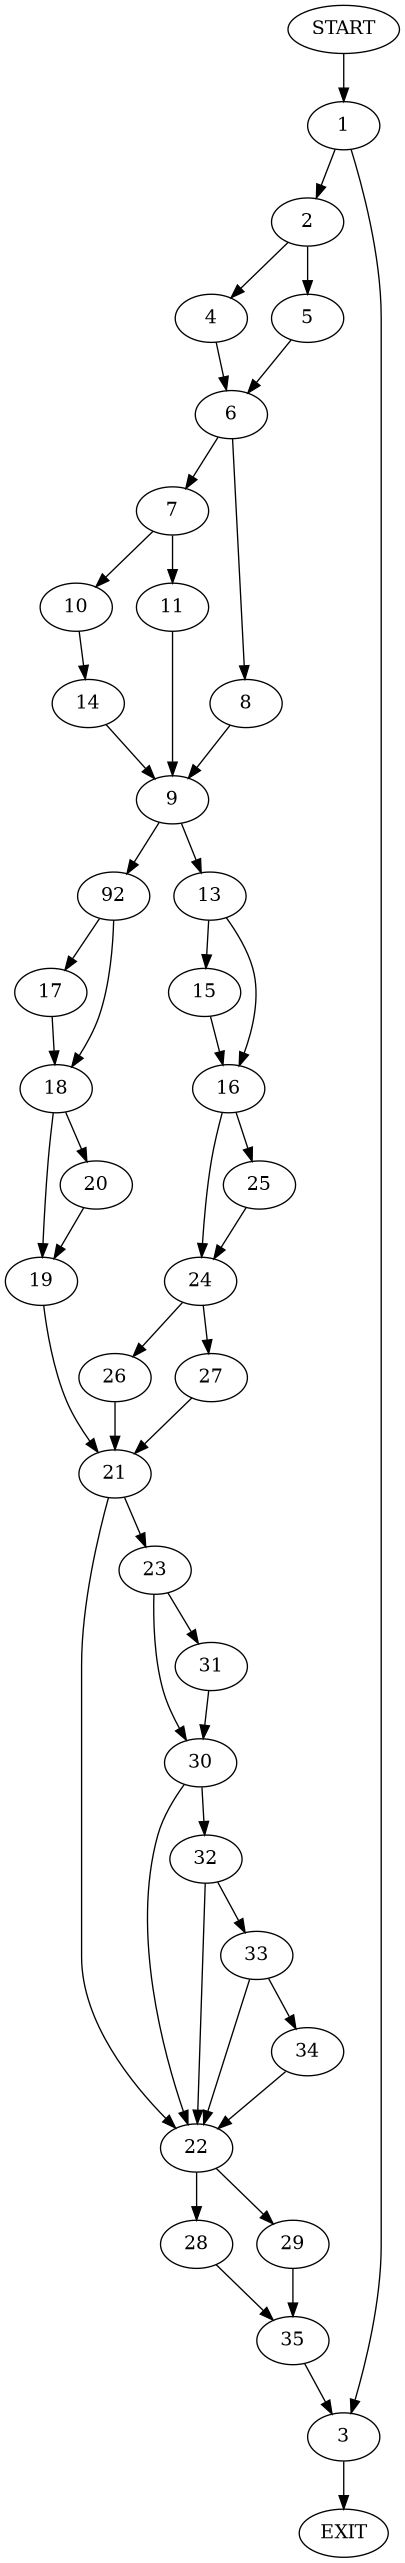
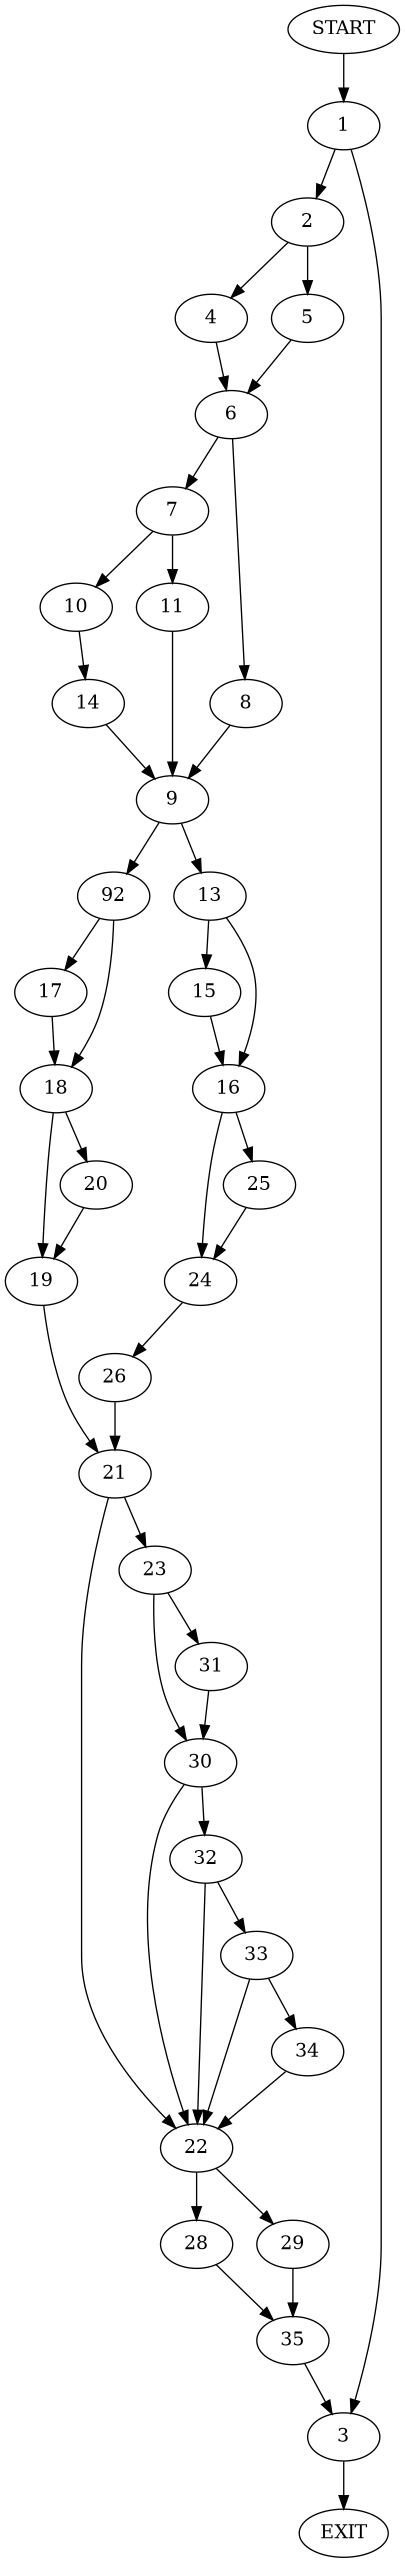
node "27": removed
